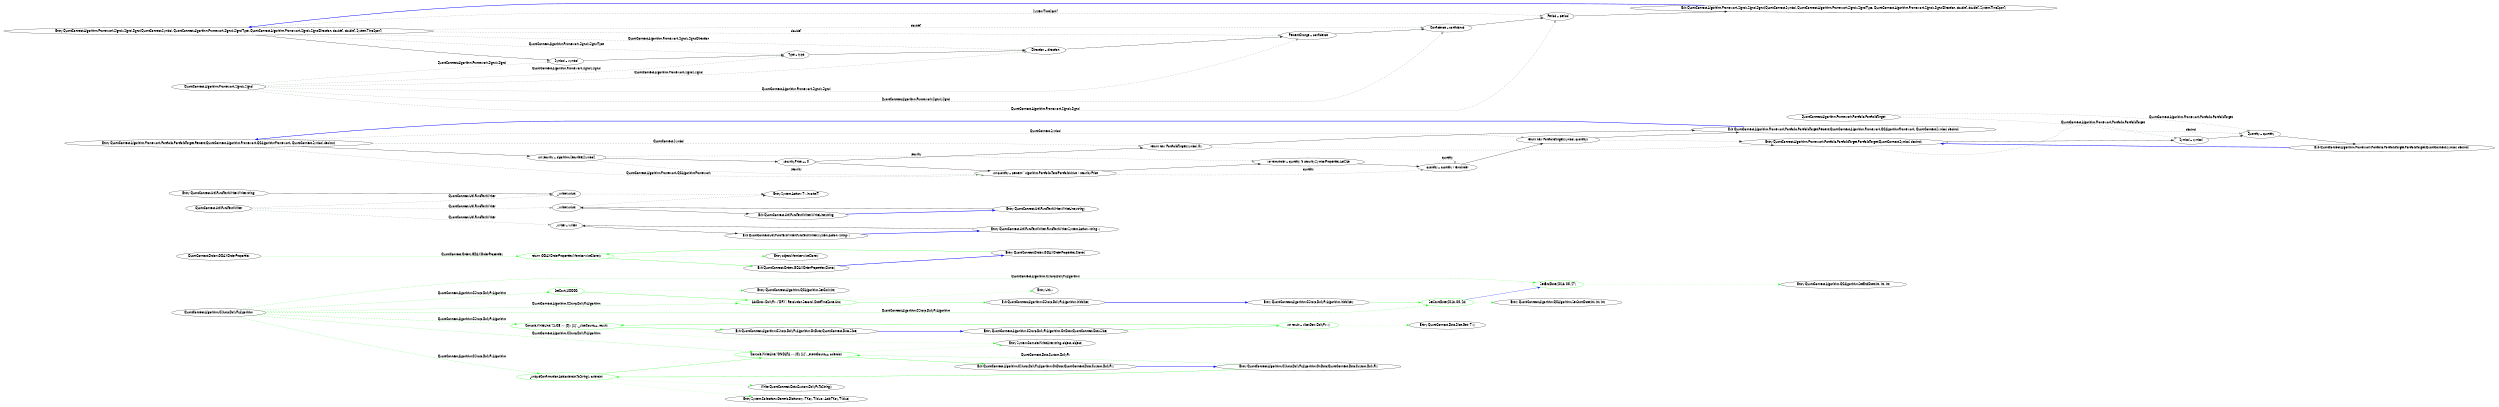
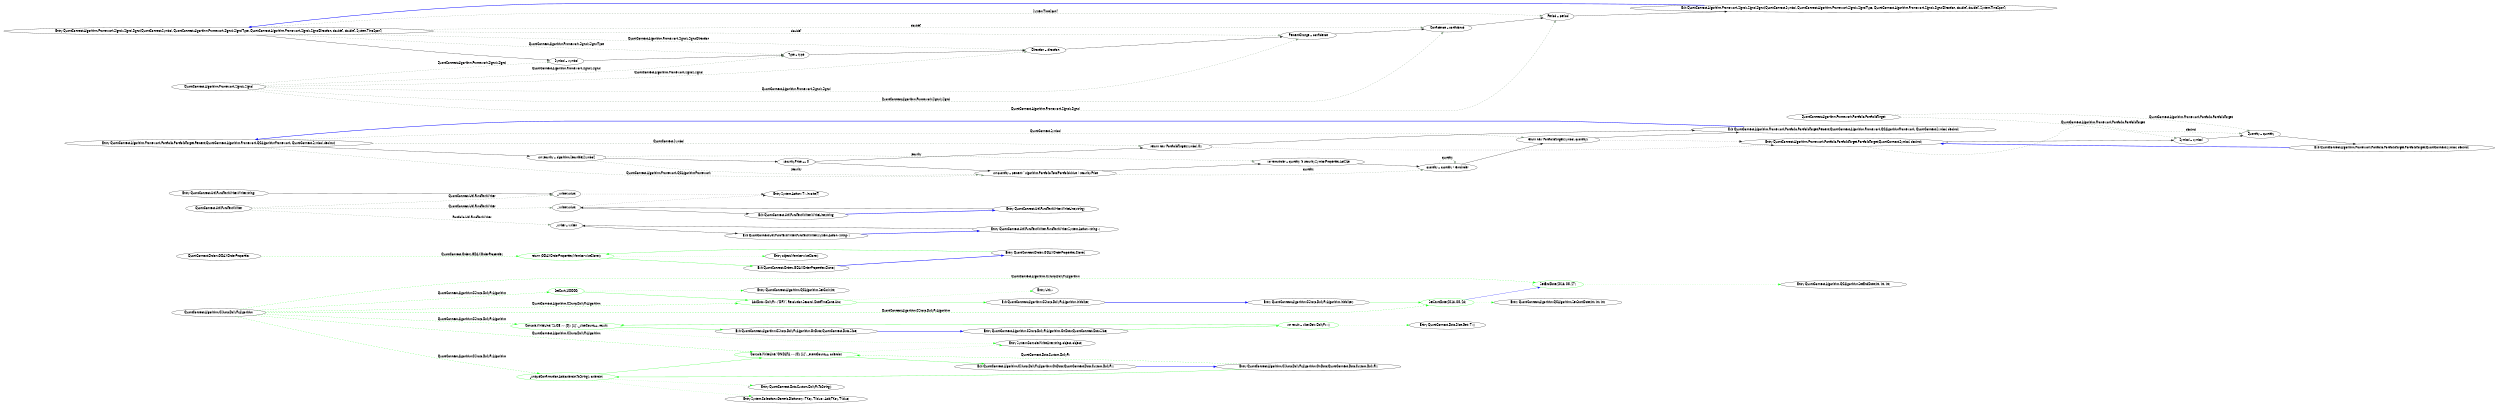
edge "QuantConnect.Util.FuncTextWriter" -> "_writer = writer": label "QuantConnect.Util.FuncTextWriter" -> "Portfolio.Util.FuncTextWriter"
node "Write QuantConnect.Data.Custom.DailyFx.ToString()": label "Write QuantConnect.Data.Custom.DailyFx.ToString()" -> "Entry QuantConnect.Data.Custom.DailyFx.ToString()"
